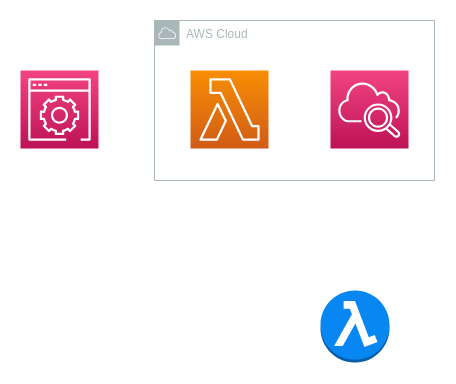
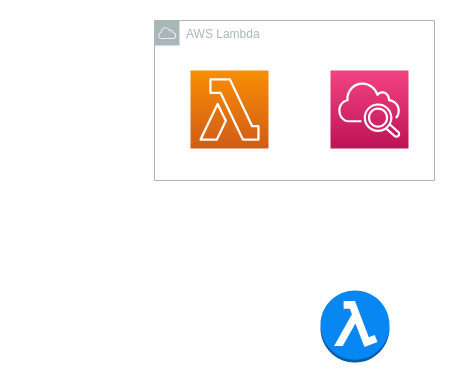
node "AWS Cloud": label "AWS Cloud" -> "AWS Lambda"
node "AWS Management Console": removed
edge "AWS Management Console" -> "Lambda": removed
